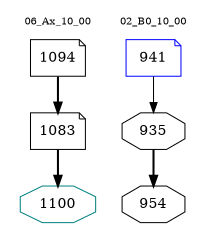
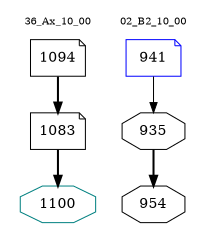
cluster "06_Ax_10_00": label "06_Ax_10_00" -> "36_Ax_10_00"
cluster "02_B0_10_00": label "02_B0_10_00" -> "02_B2_10_00"
